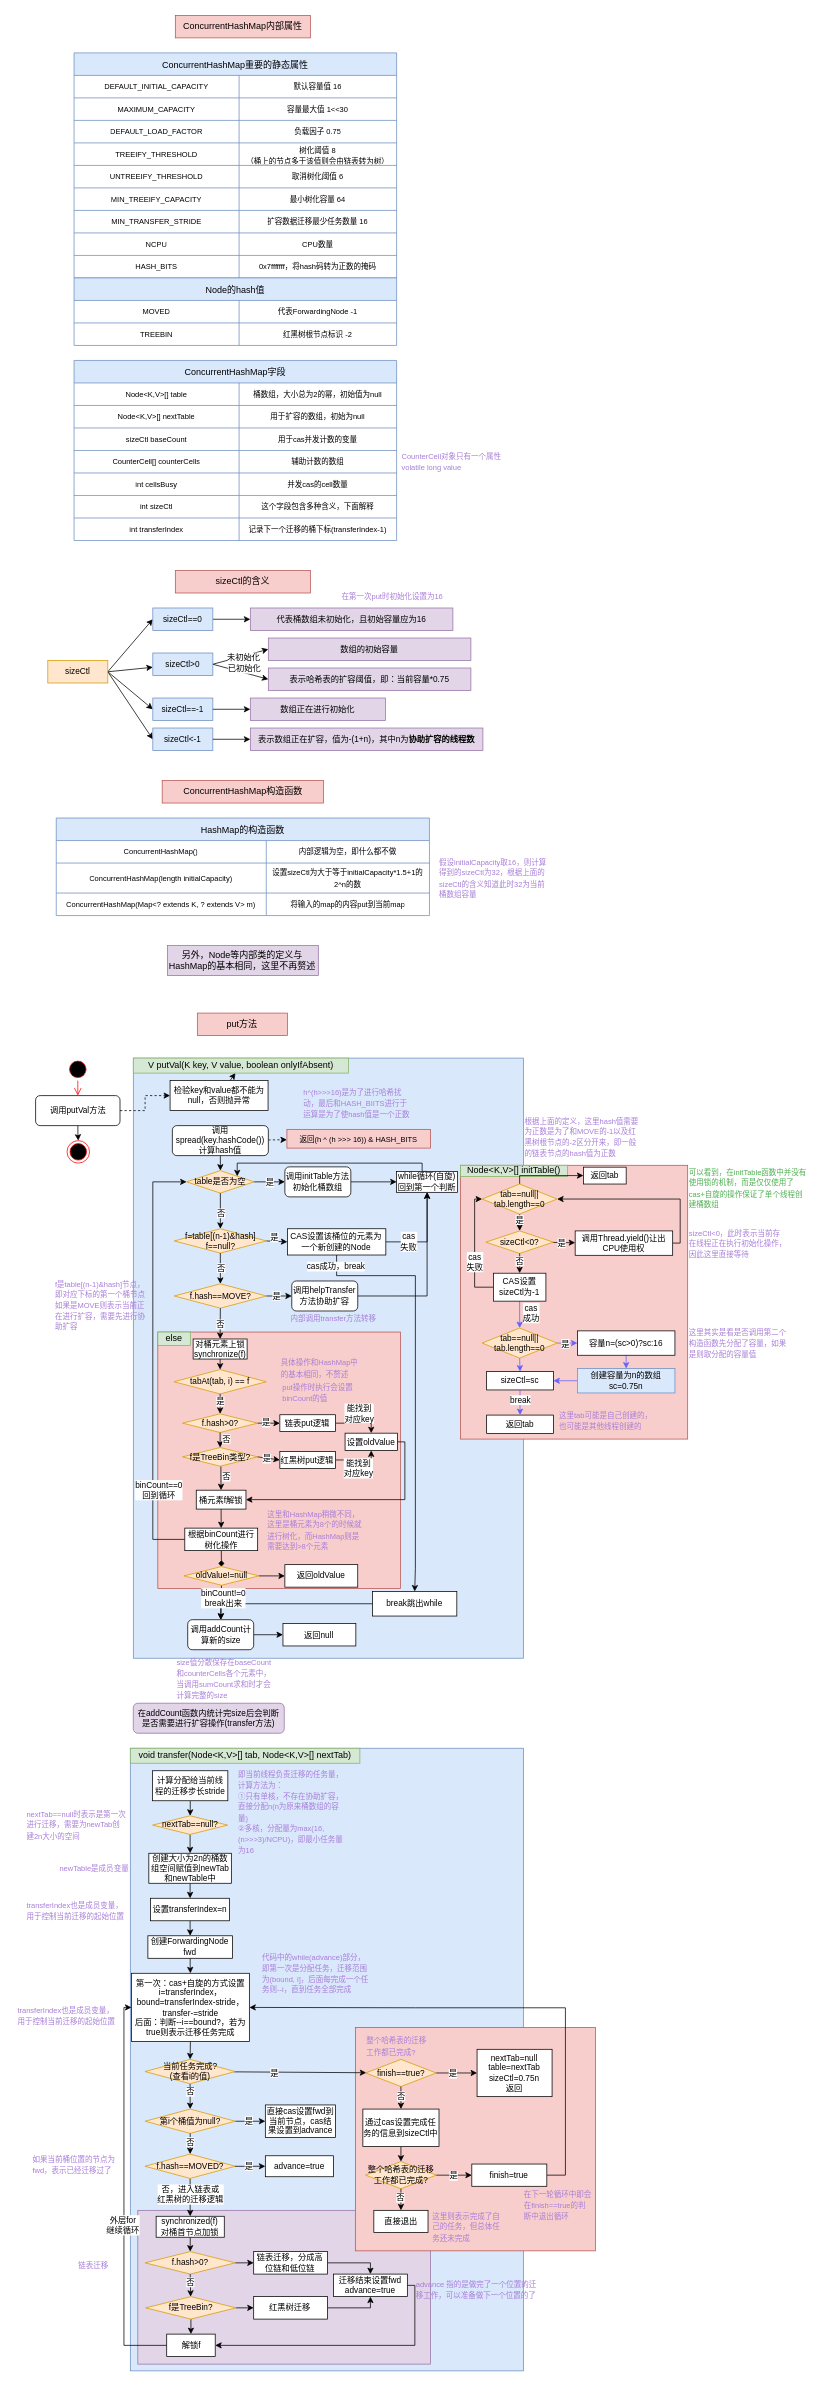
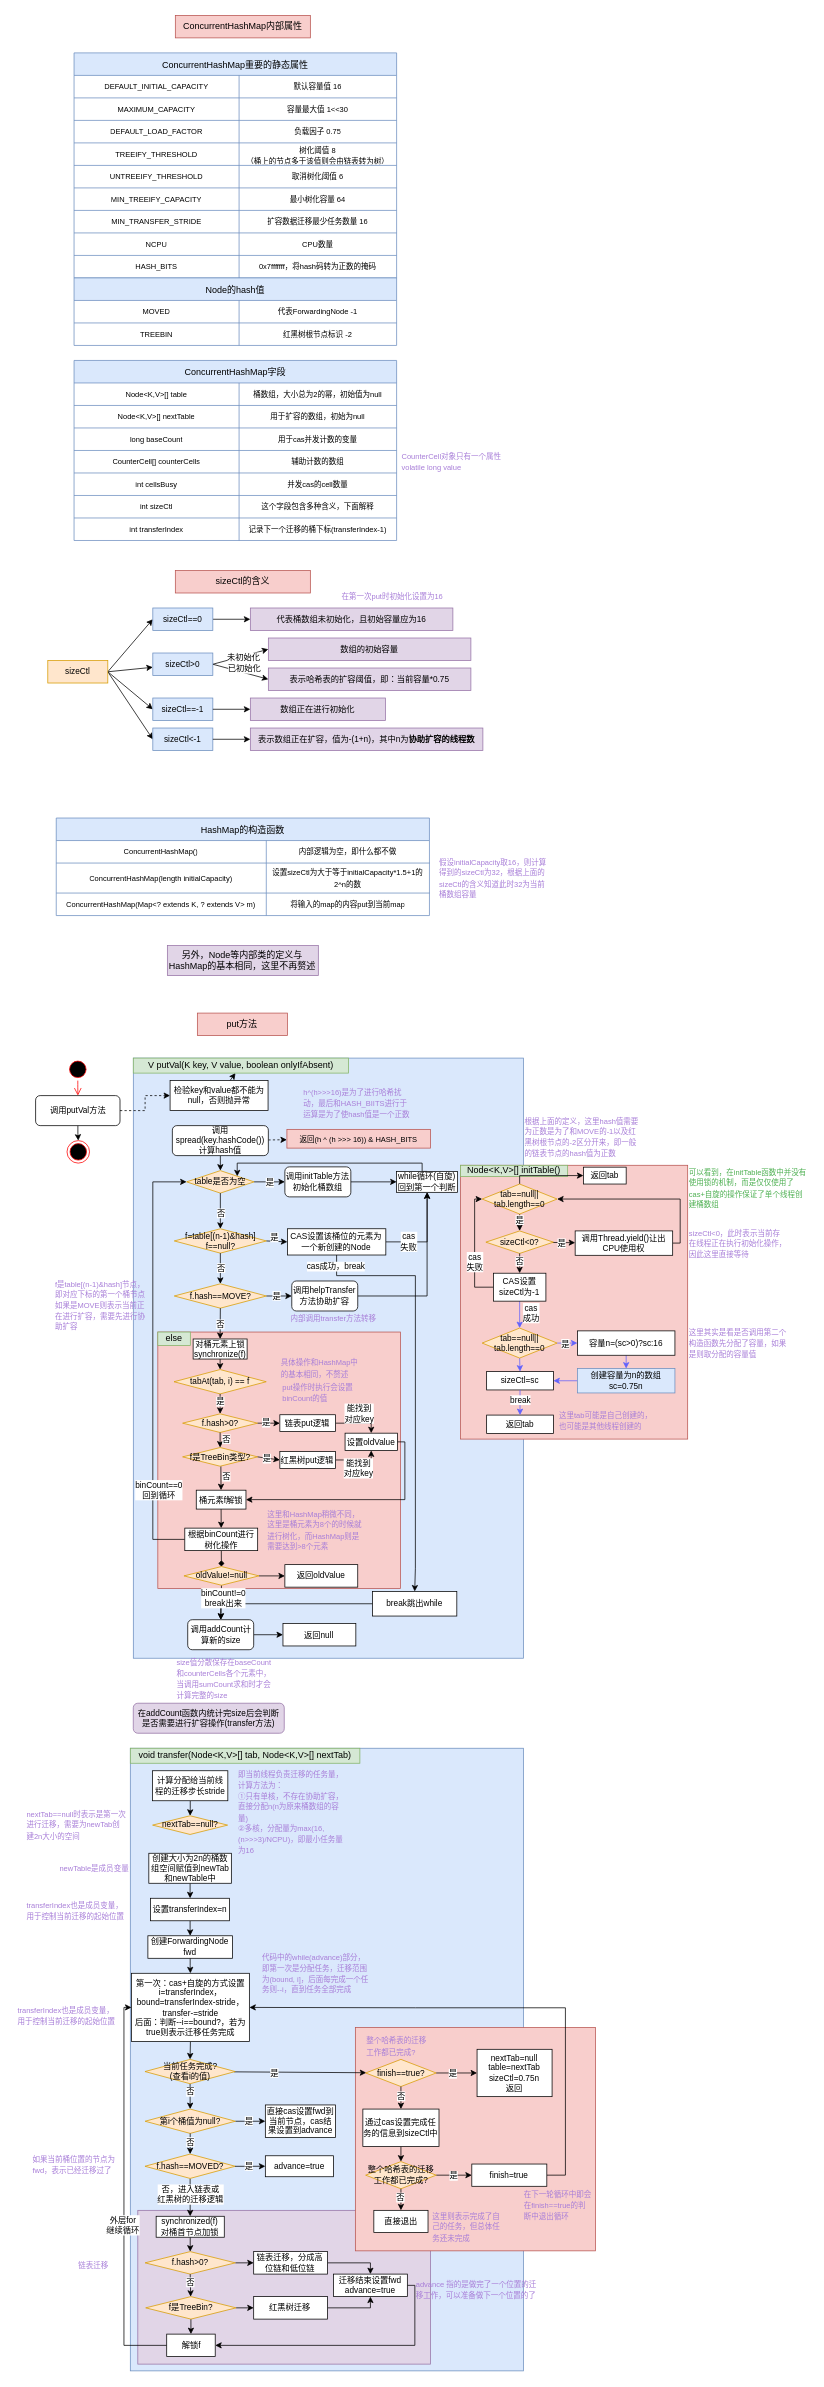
node "sizeCtl baseCount": label "sizeCtl baseCount" -> "long baseCount"
node "ConcurrentHashMap构造函数": removed
edge "nextTab==null?" -> "创建大小为2n的桶数组空间赋值到newTab和newTable中": removed
